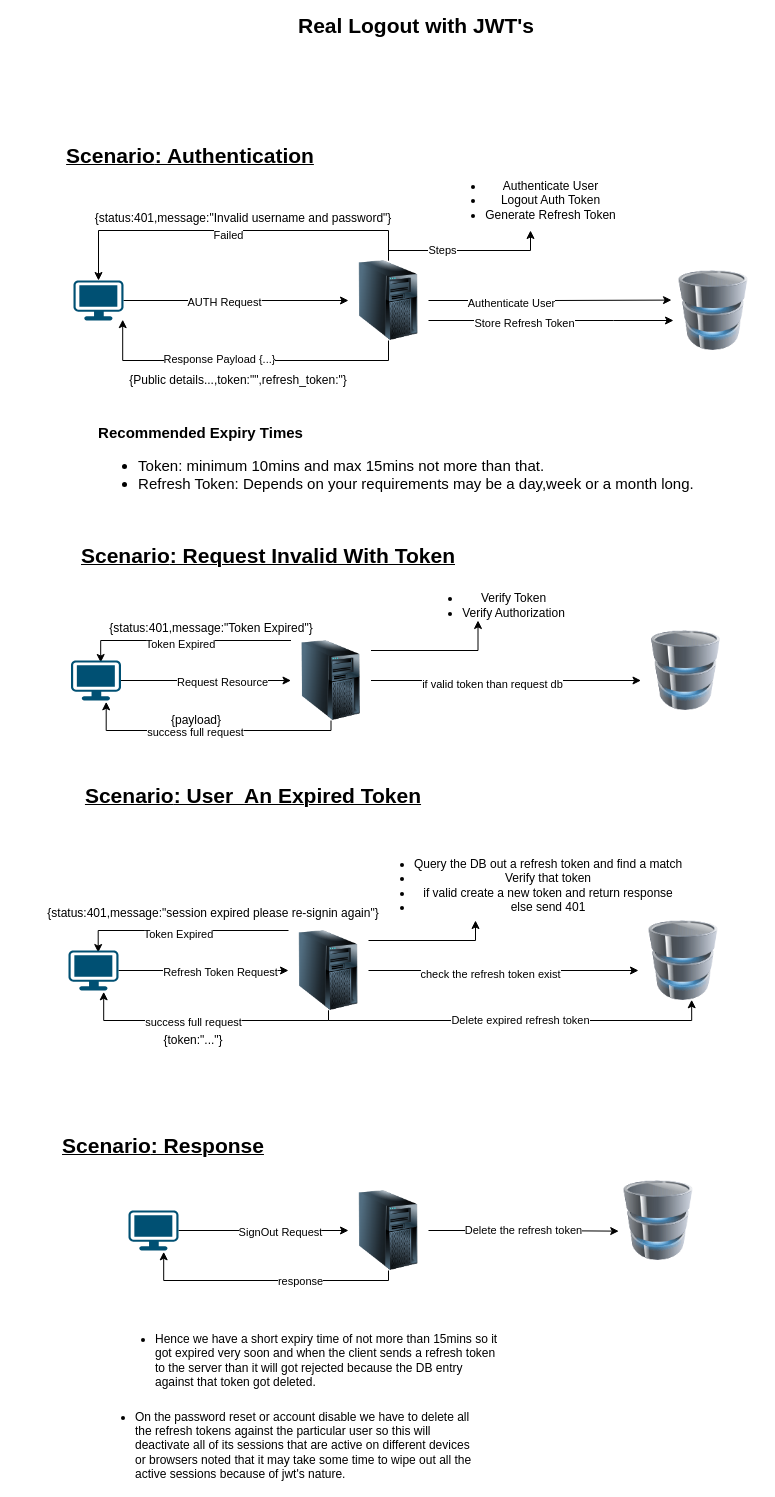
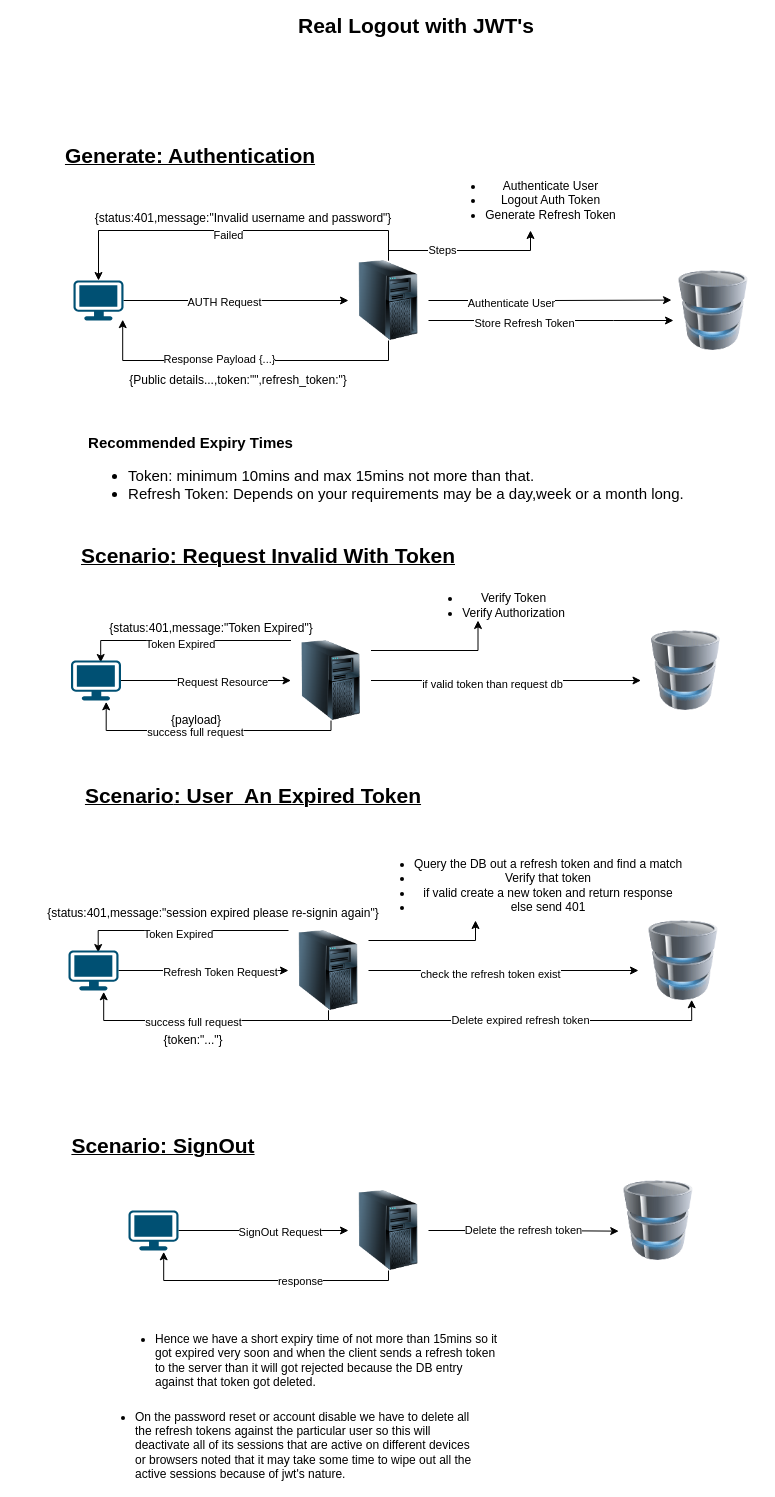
node "Scenario: Authentication": label "Scenario: Authentication" -> "Generate: Authentication"
node "Recommended Expiry Times Token: minimum 10mins and max 15mins not more than that. Refresh Token: Depends on your requirements may be a day,week or a month long.": moved (399, 466) -> (389, 476)
node "Scenario: Response": label "Scenario: Response" -> "Scenario: SignOut"
